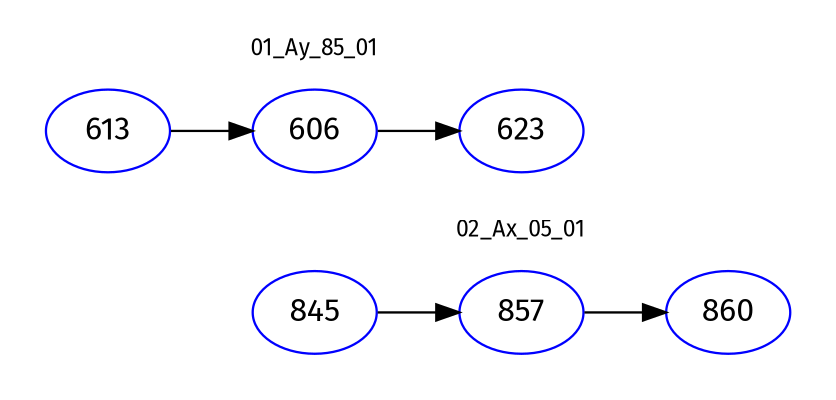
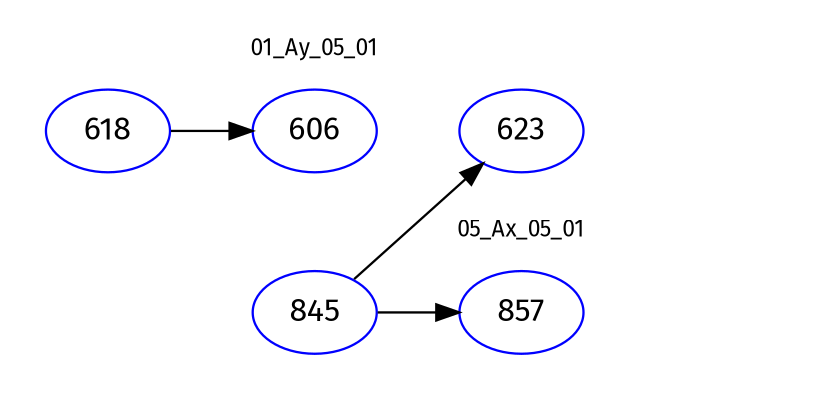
cluster "01_Ay_85_01": label "01_Ay_85_01" -> "01_Ay_05_01"
node "613": label "613" -> "618"
edge "606" -> "623": now "845" -> "623"
cluster "02_Ax_05_01": label "02_Ax_05_01" -> "05_Ax_05_01"
node "860": removed
